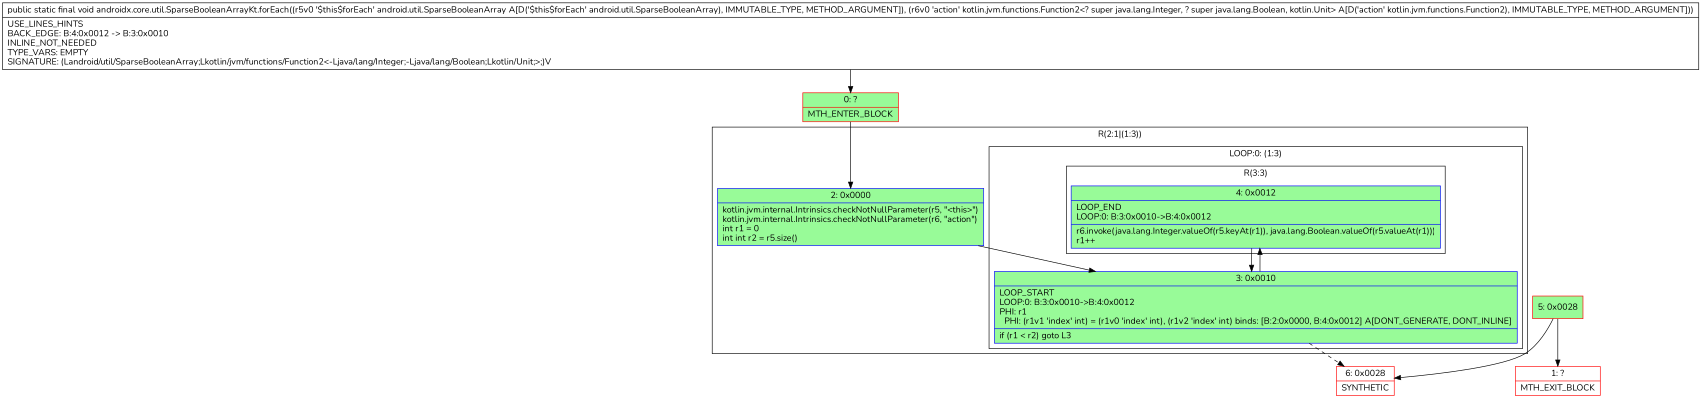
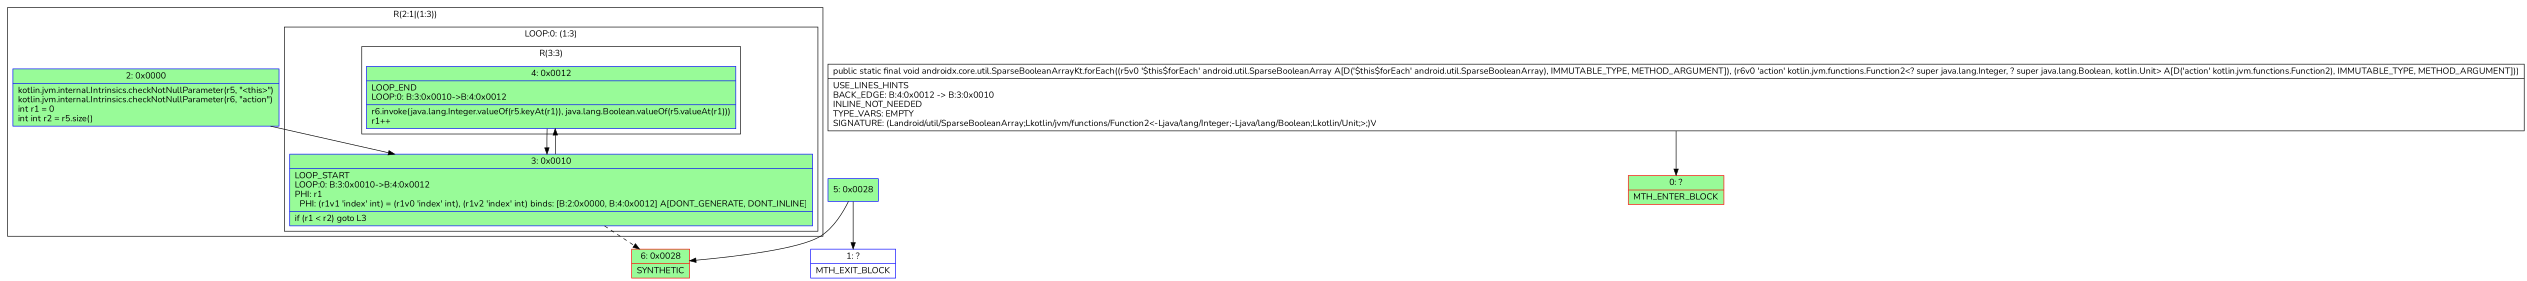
edge "0: ?" -> "2: 0x0000": removed
node "5: 0x0028": color red -> blue
node "6: 0x0028": fillcolor white -> palegreen
node "1: ?": color red -> blue
